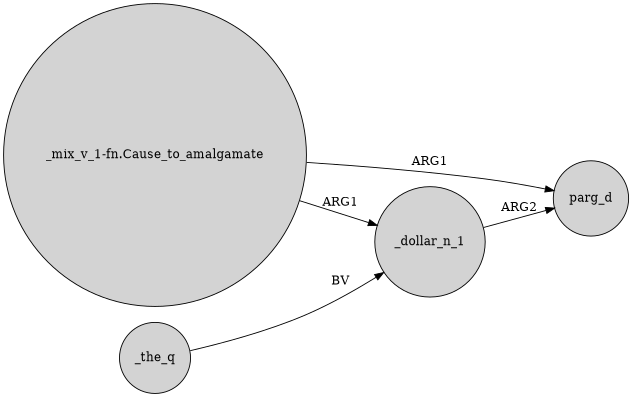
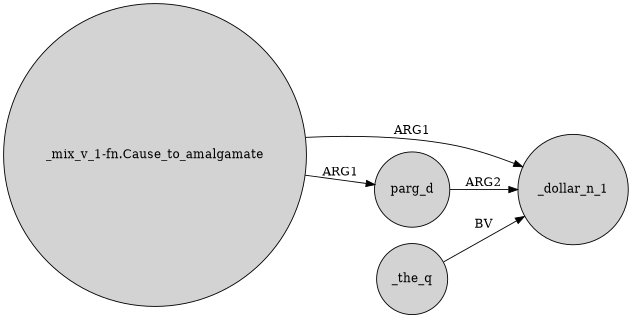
edge "_dollar_n_1" -> "parg_d": reversed
